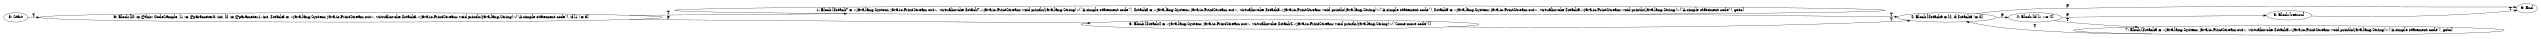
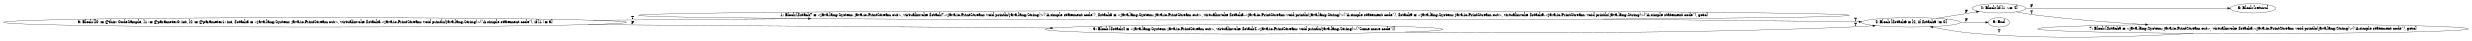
edge "5: Block [return]" -> "9: End": removed, label "T"
node "8: Start": removed
